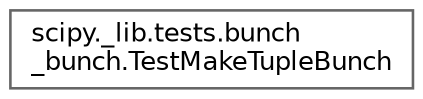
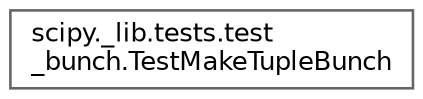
node "scipy._lib.tests.bunch _bunch.TestMakeTupleBunch": label "scipy._lib.tests.bunch _bunch.TestMakeTupleBunch" -> "scipy._lib.tests.test _bunch.TestMakeTupleBunch"
